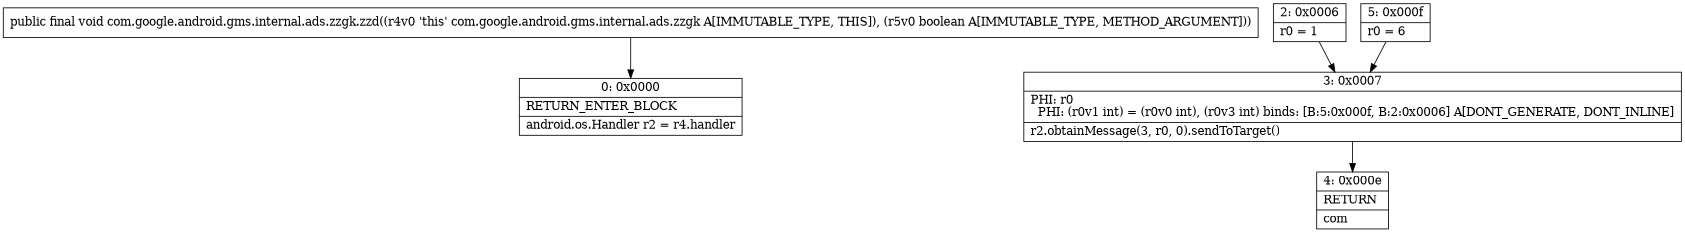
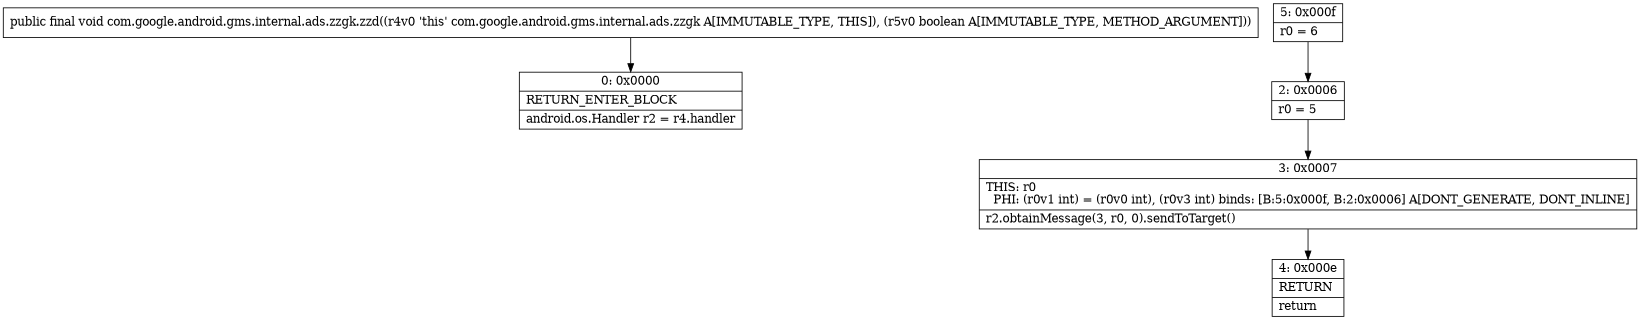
node "2: 0x0006": text "r0 = 1" -> "r0 = 5"
edge "5: 0x000f" -> "3: 0x0007": now "5: 0x000f" -> "2: 0x0006"
node "3: 0x0007": text "PHI: r0" -> "THIS: r0"
node "4: 0x000e": text "com" -> "return"
